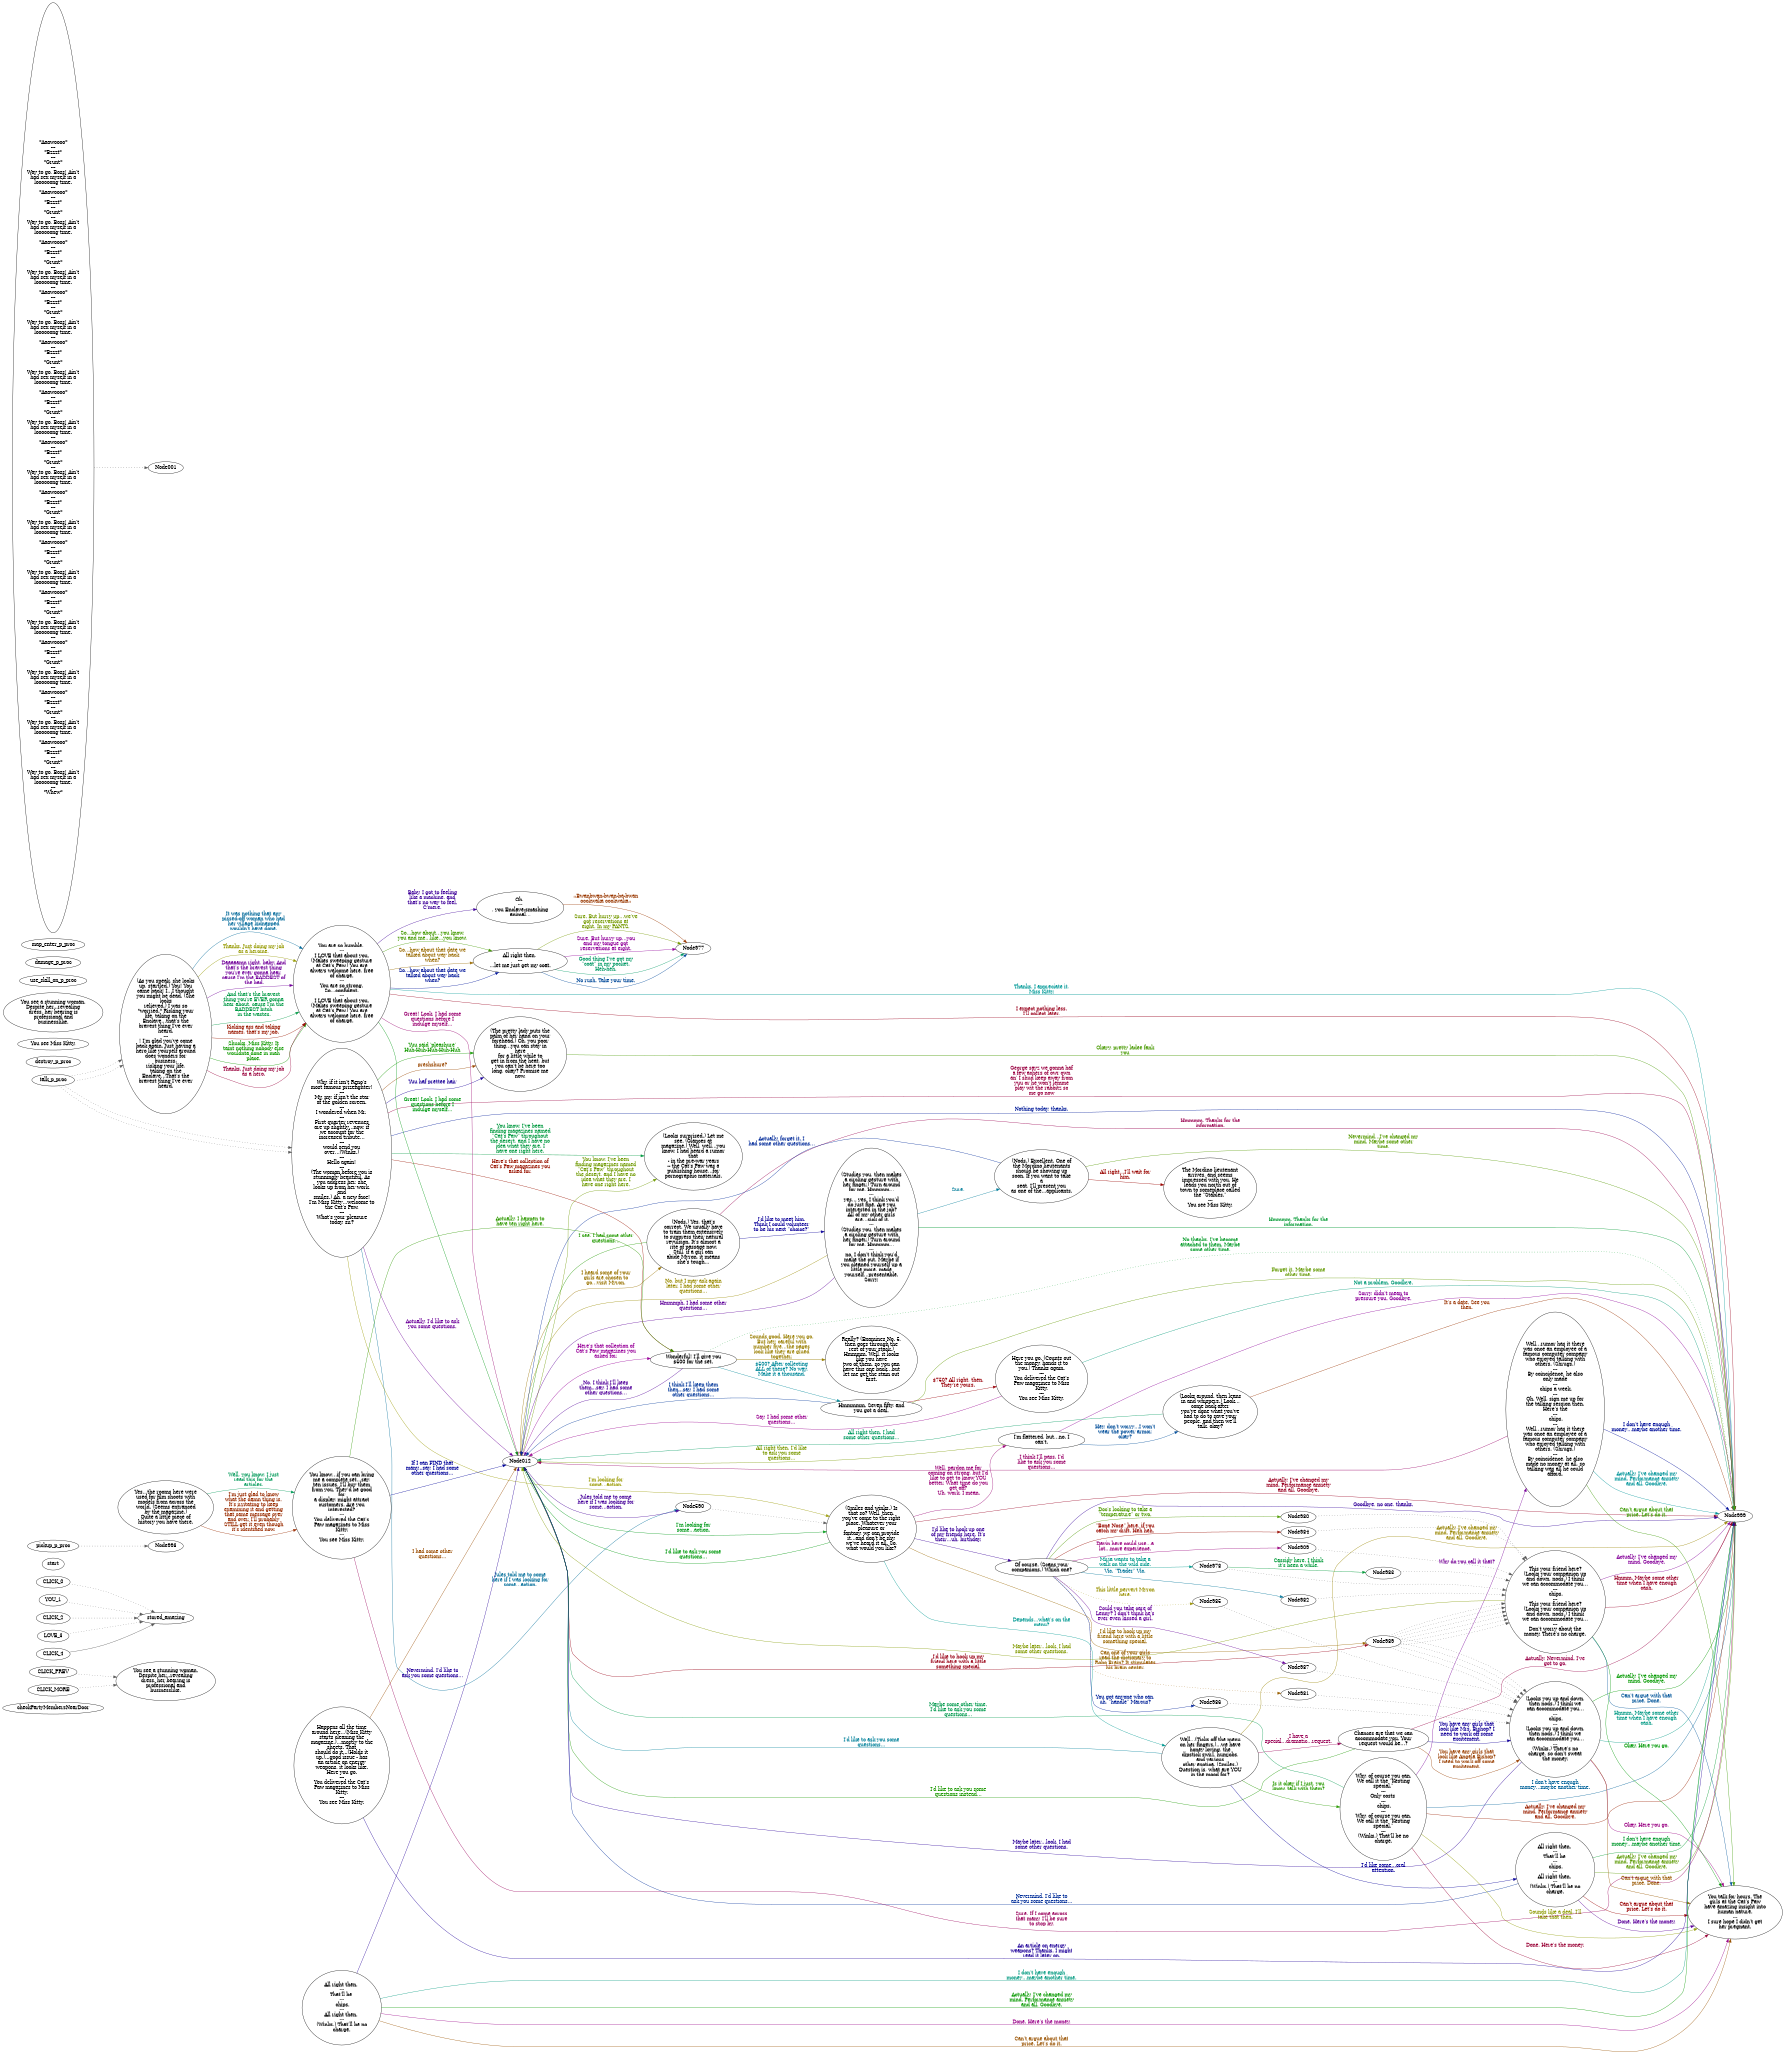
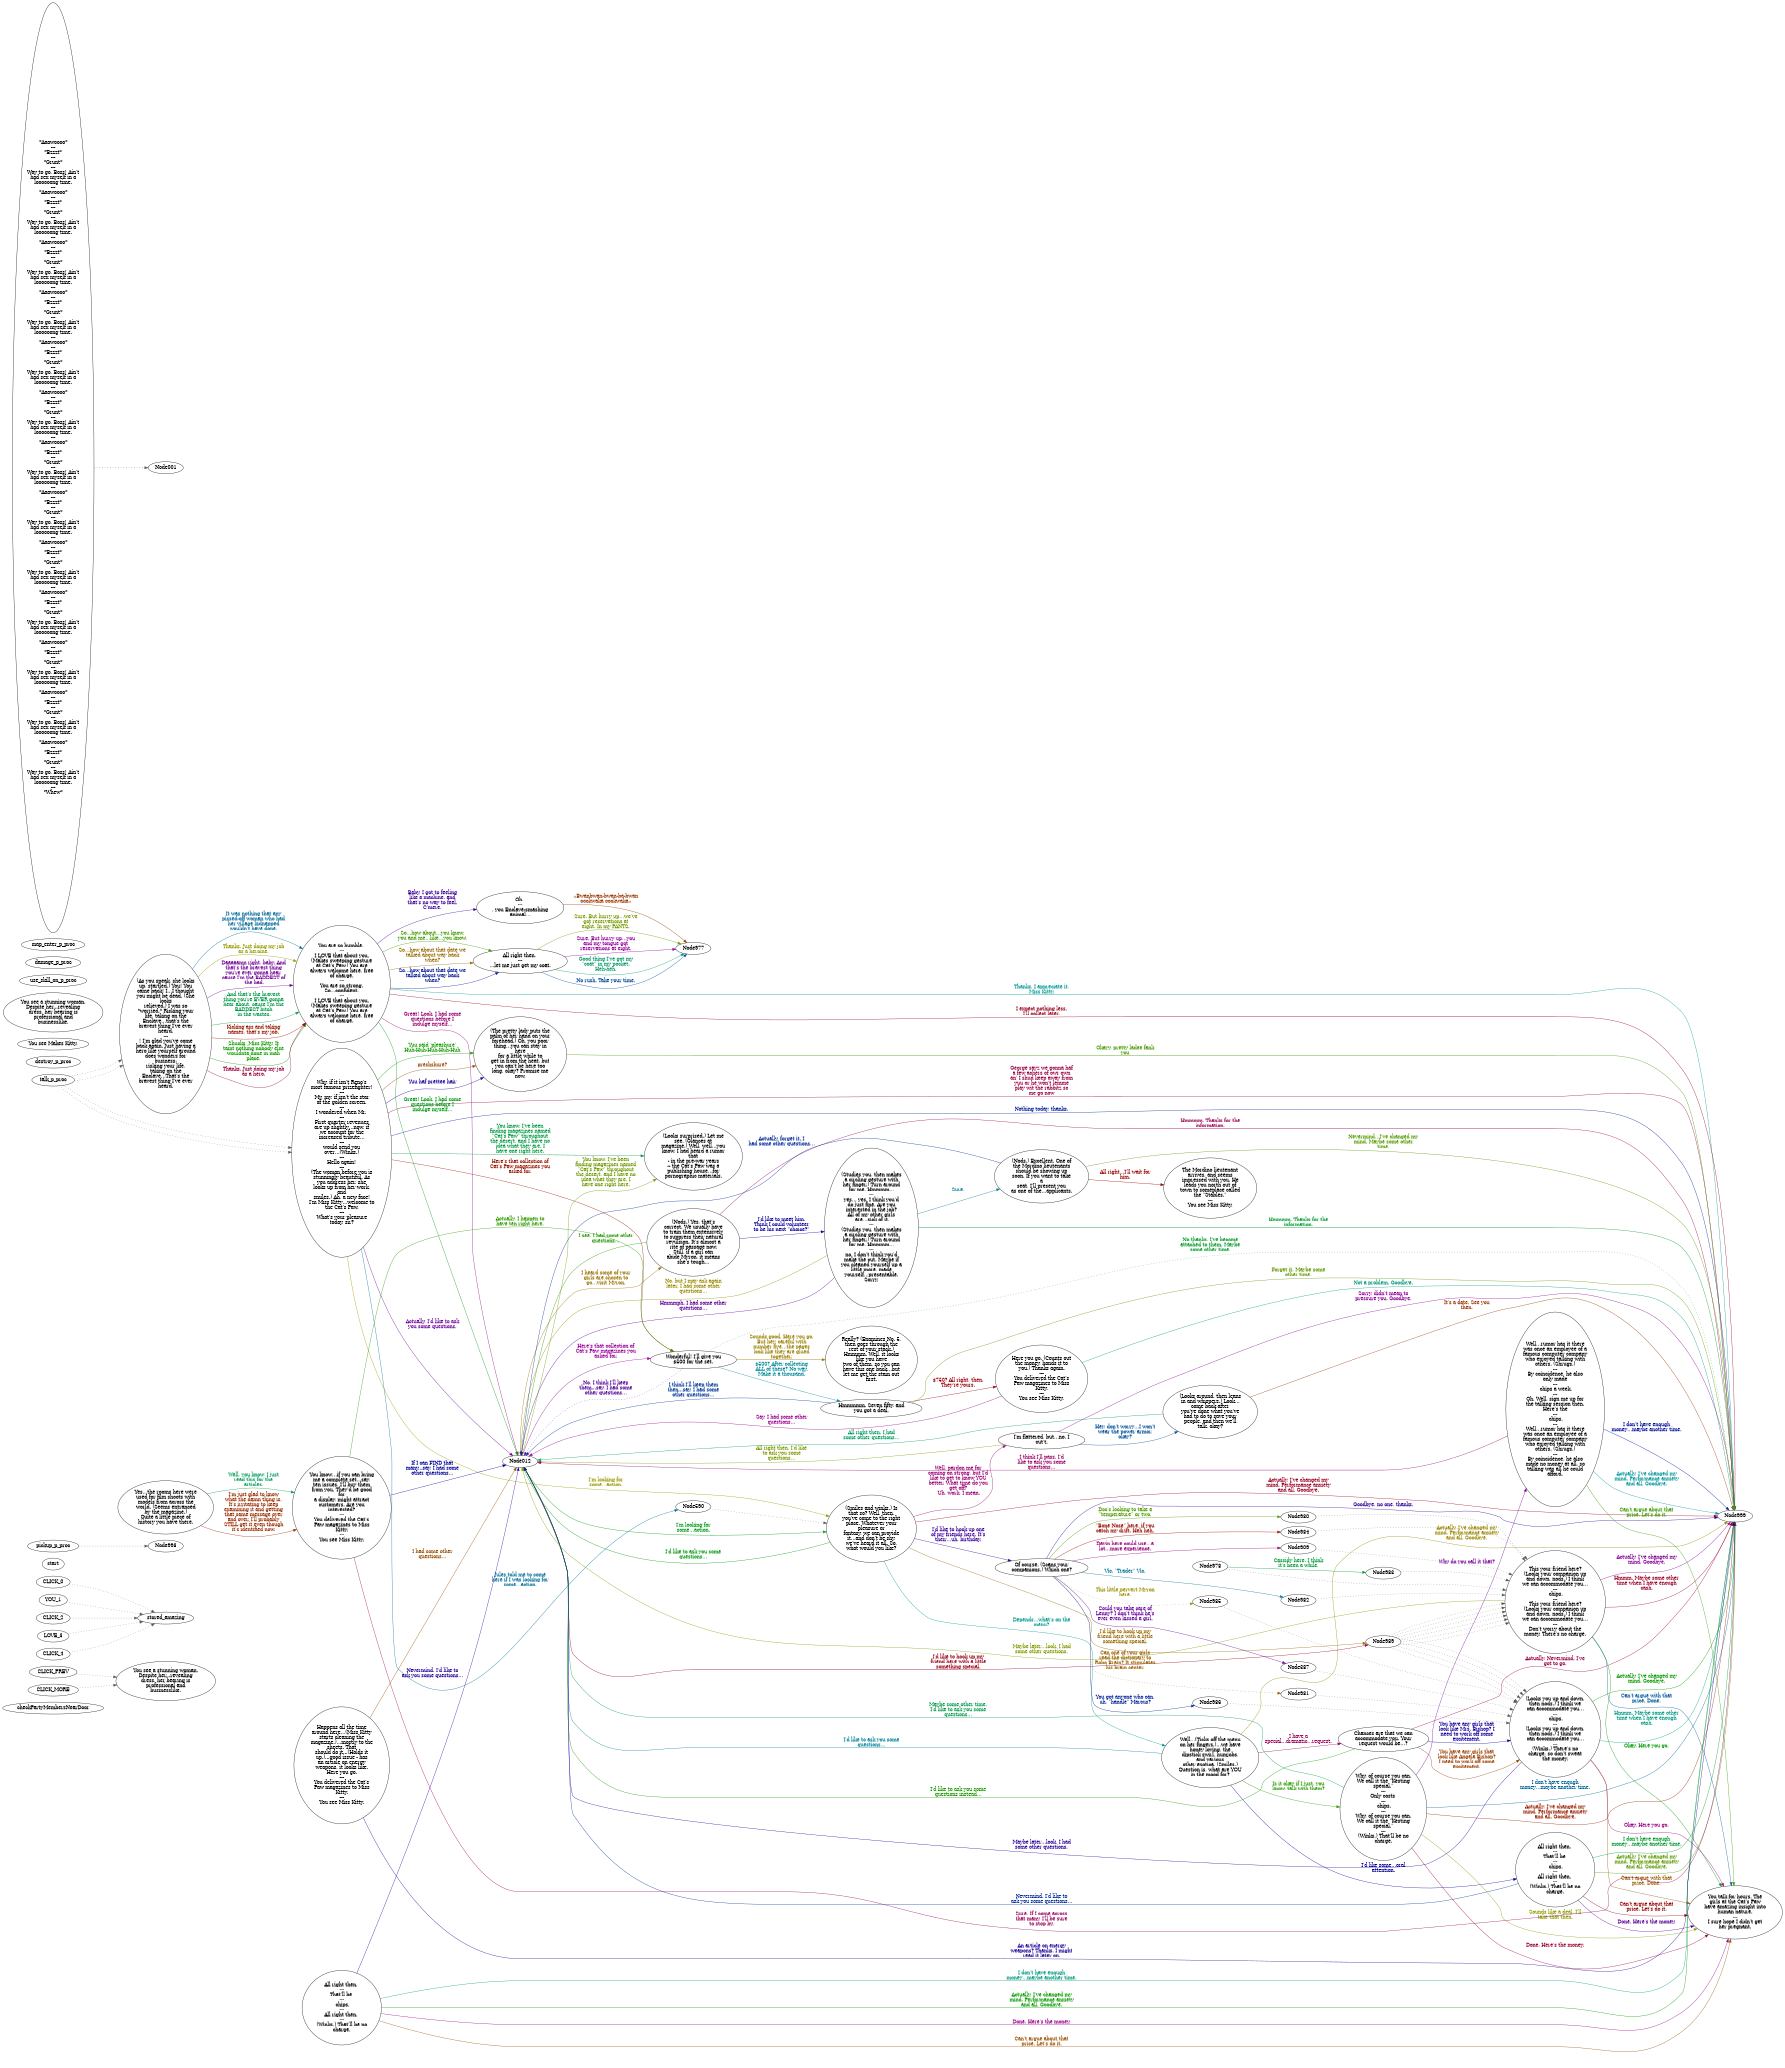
node "You see Miss Kitty.": label "You see Miss Kitty." -> "You see Makes Kitty."
edge "Wonderful! I'll give you $500 for the set." -> "Node012": style solid -> dotted
node "I'm flattered, but…no. I can't.": label "I'm flattered, but…no. I can't." -> "I'm flattered, but…no. I cut't."
edge "Node012" -> "Node590": removed, label "Jules told me to come here if I was looking for some…action."
edge "Of course. (Scans your companions.) Which one?" -> "Node978": removed, label "Miria wants to take a walk on the wild side."
edge "CLICK_4" -> "stored_amazing": style solid -> dotted
node "Node987": label "Node987" -> "Node387"
